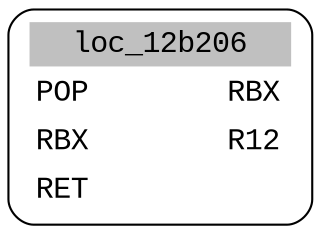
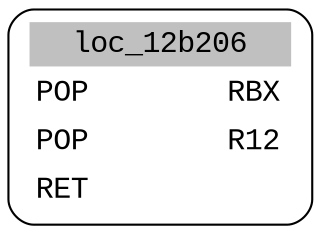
node "loc_12b206": text "RBX        R12" -> "POP        R12"
